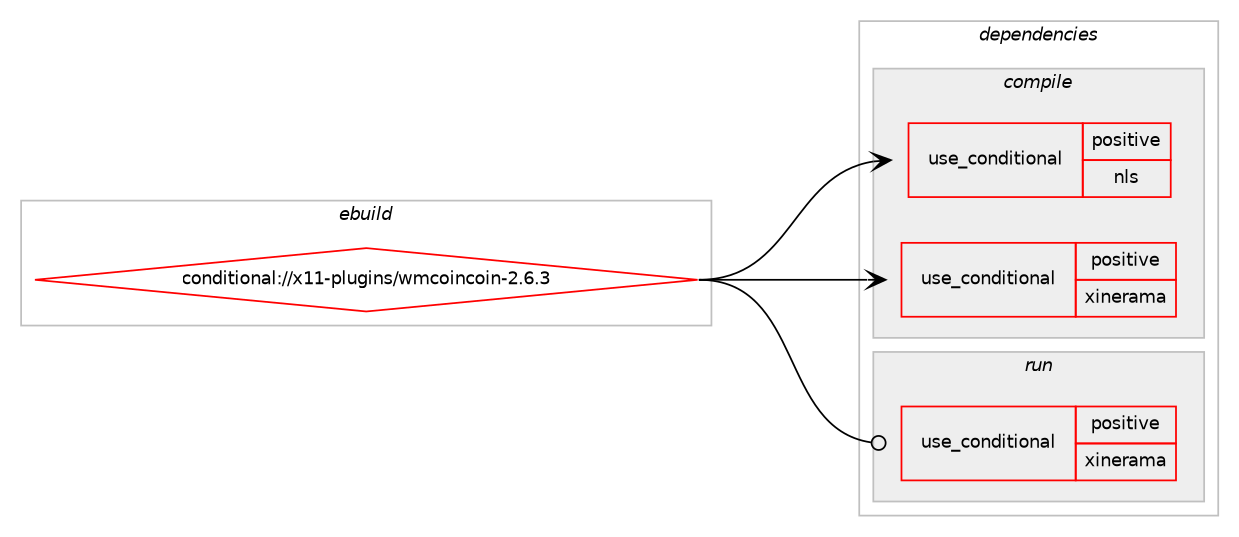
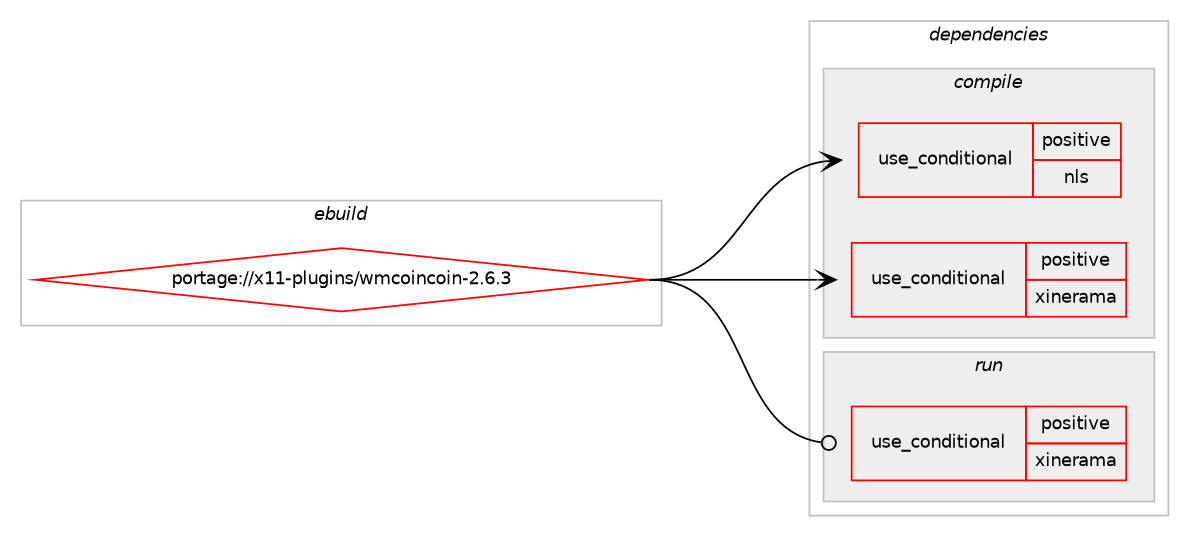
node "conditional://x11-plugins/wmcoincoin-2.6.3": label "conditional://x11-plugins/wmcoincoin-2.6.3" -> "portage://x11-plugins/wmcoincoin-2.6.3"
